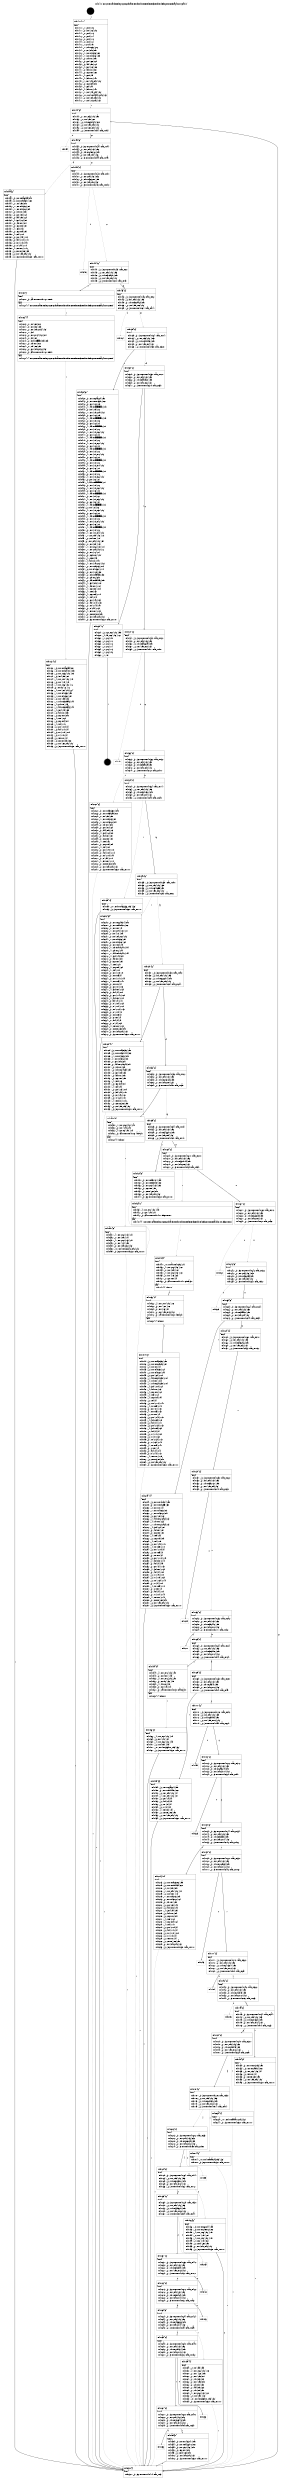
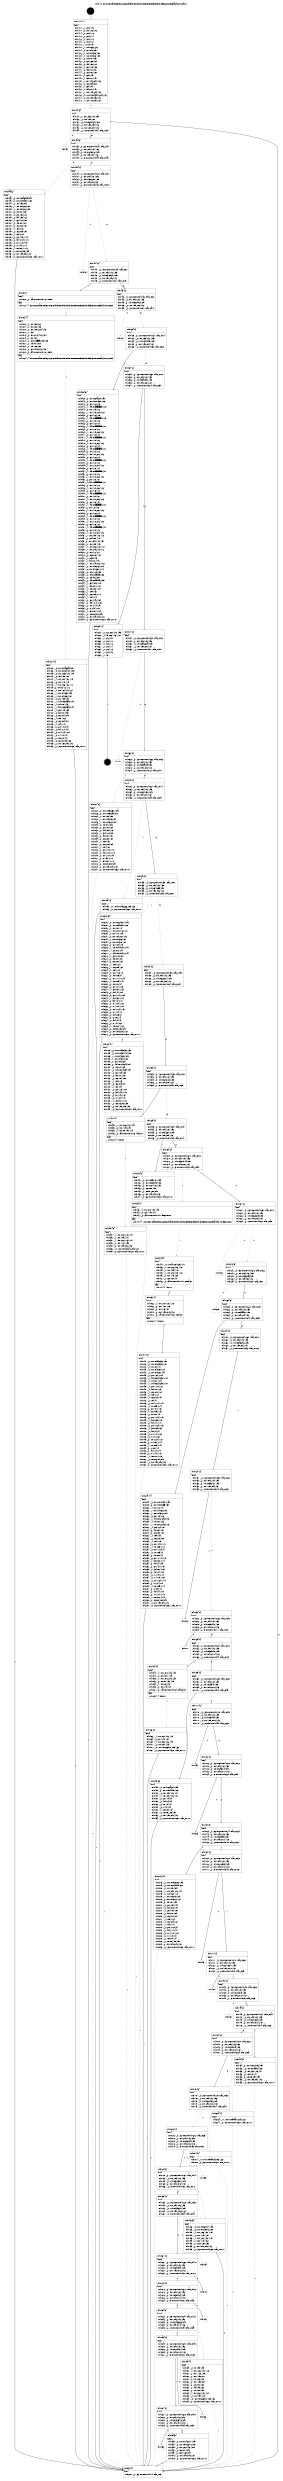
edge "0x4015b7 [28]" -> "0x401ce4 [91]": now "0x4022dc [159]" -> "0x401ce4 [91]"
